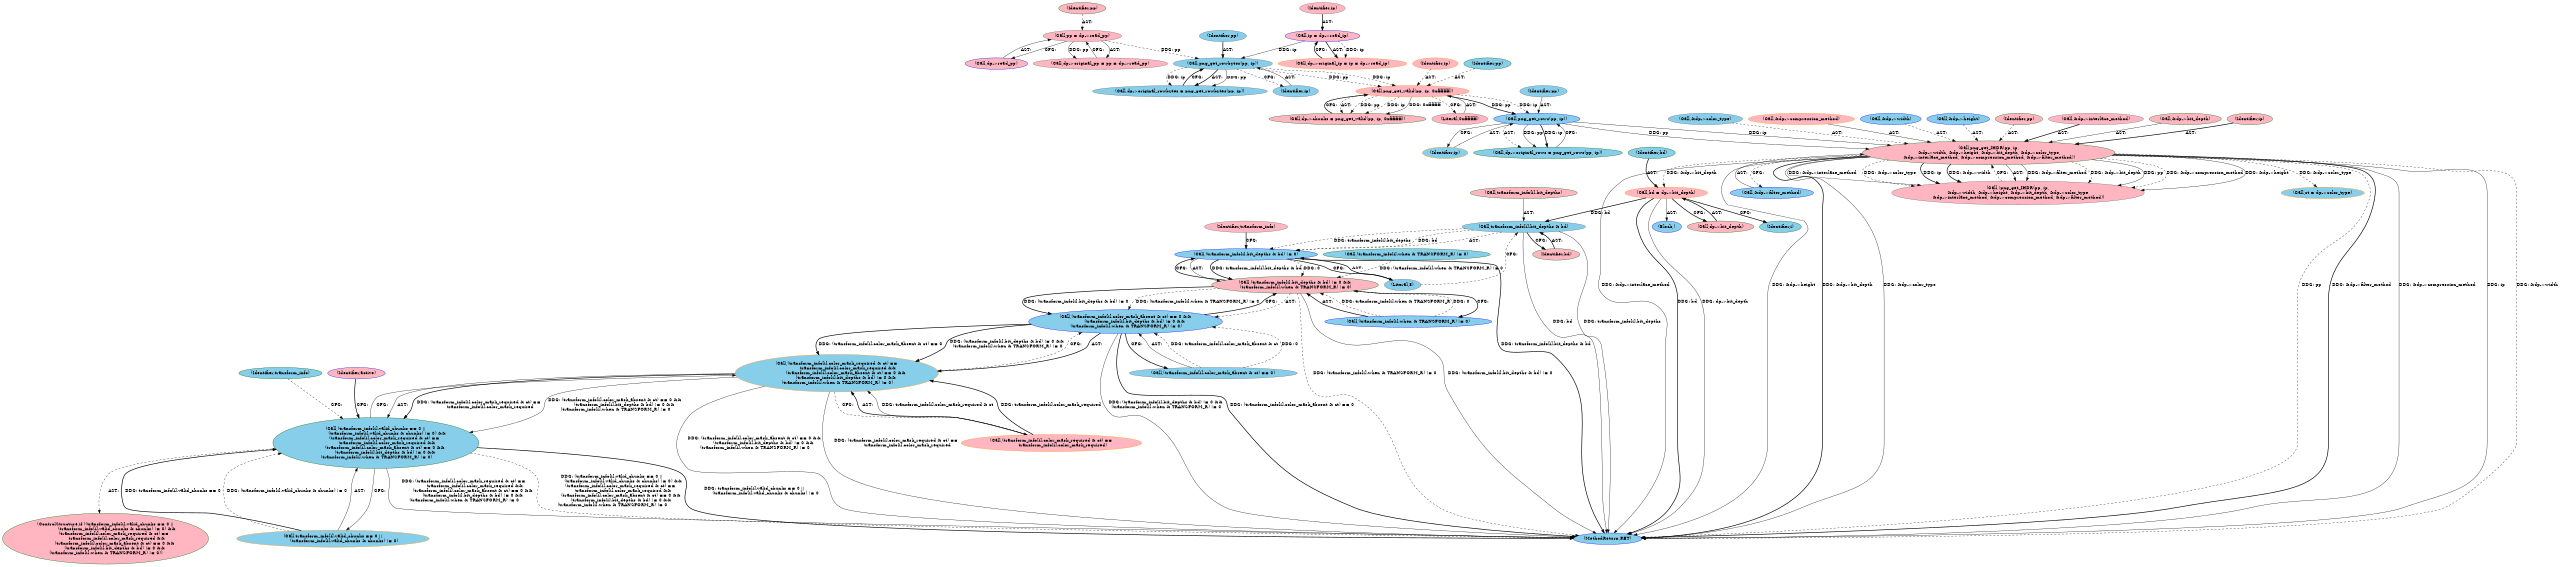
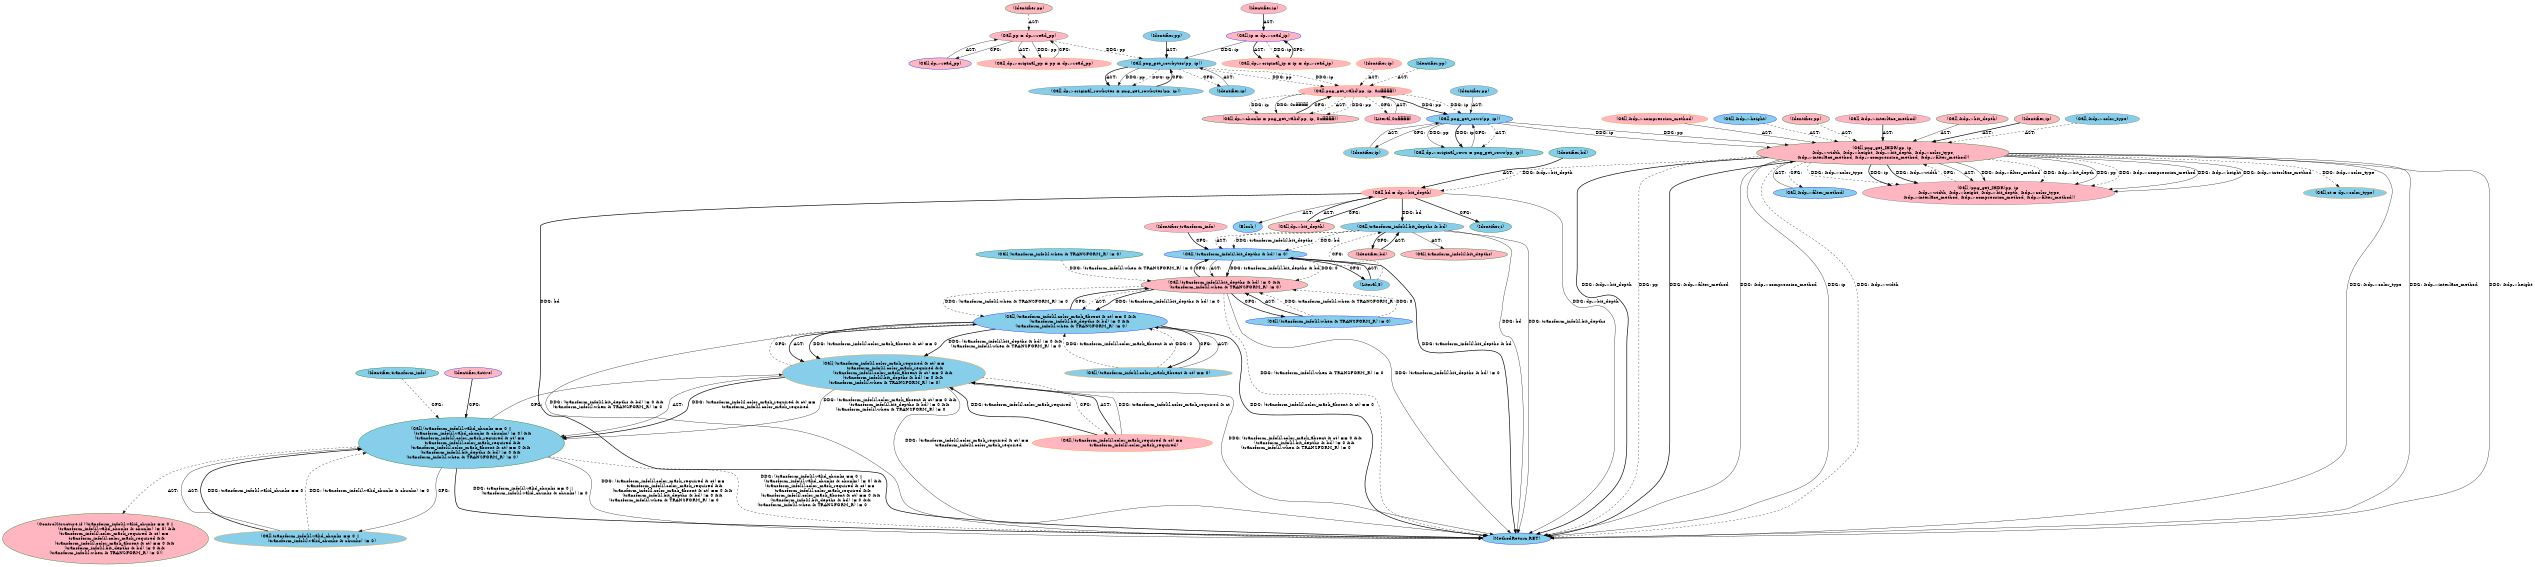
node "(Call,dp->original_pp = pp = dp->read_pp)": color gray40 -> darkorange
node "(Call,&dp->width)": removed
edge "(Call,transform_info[i].bit_depths)" -> "(Call,transform_info[i].bit_depths & bd)": reversed
node "(Call,(transform_info[i].color_mask_absent & ct) == 0)": color gray40 -> darkorange
